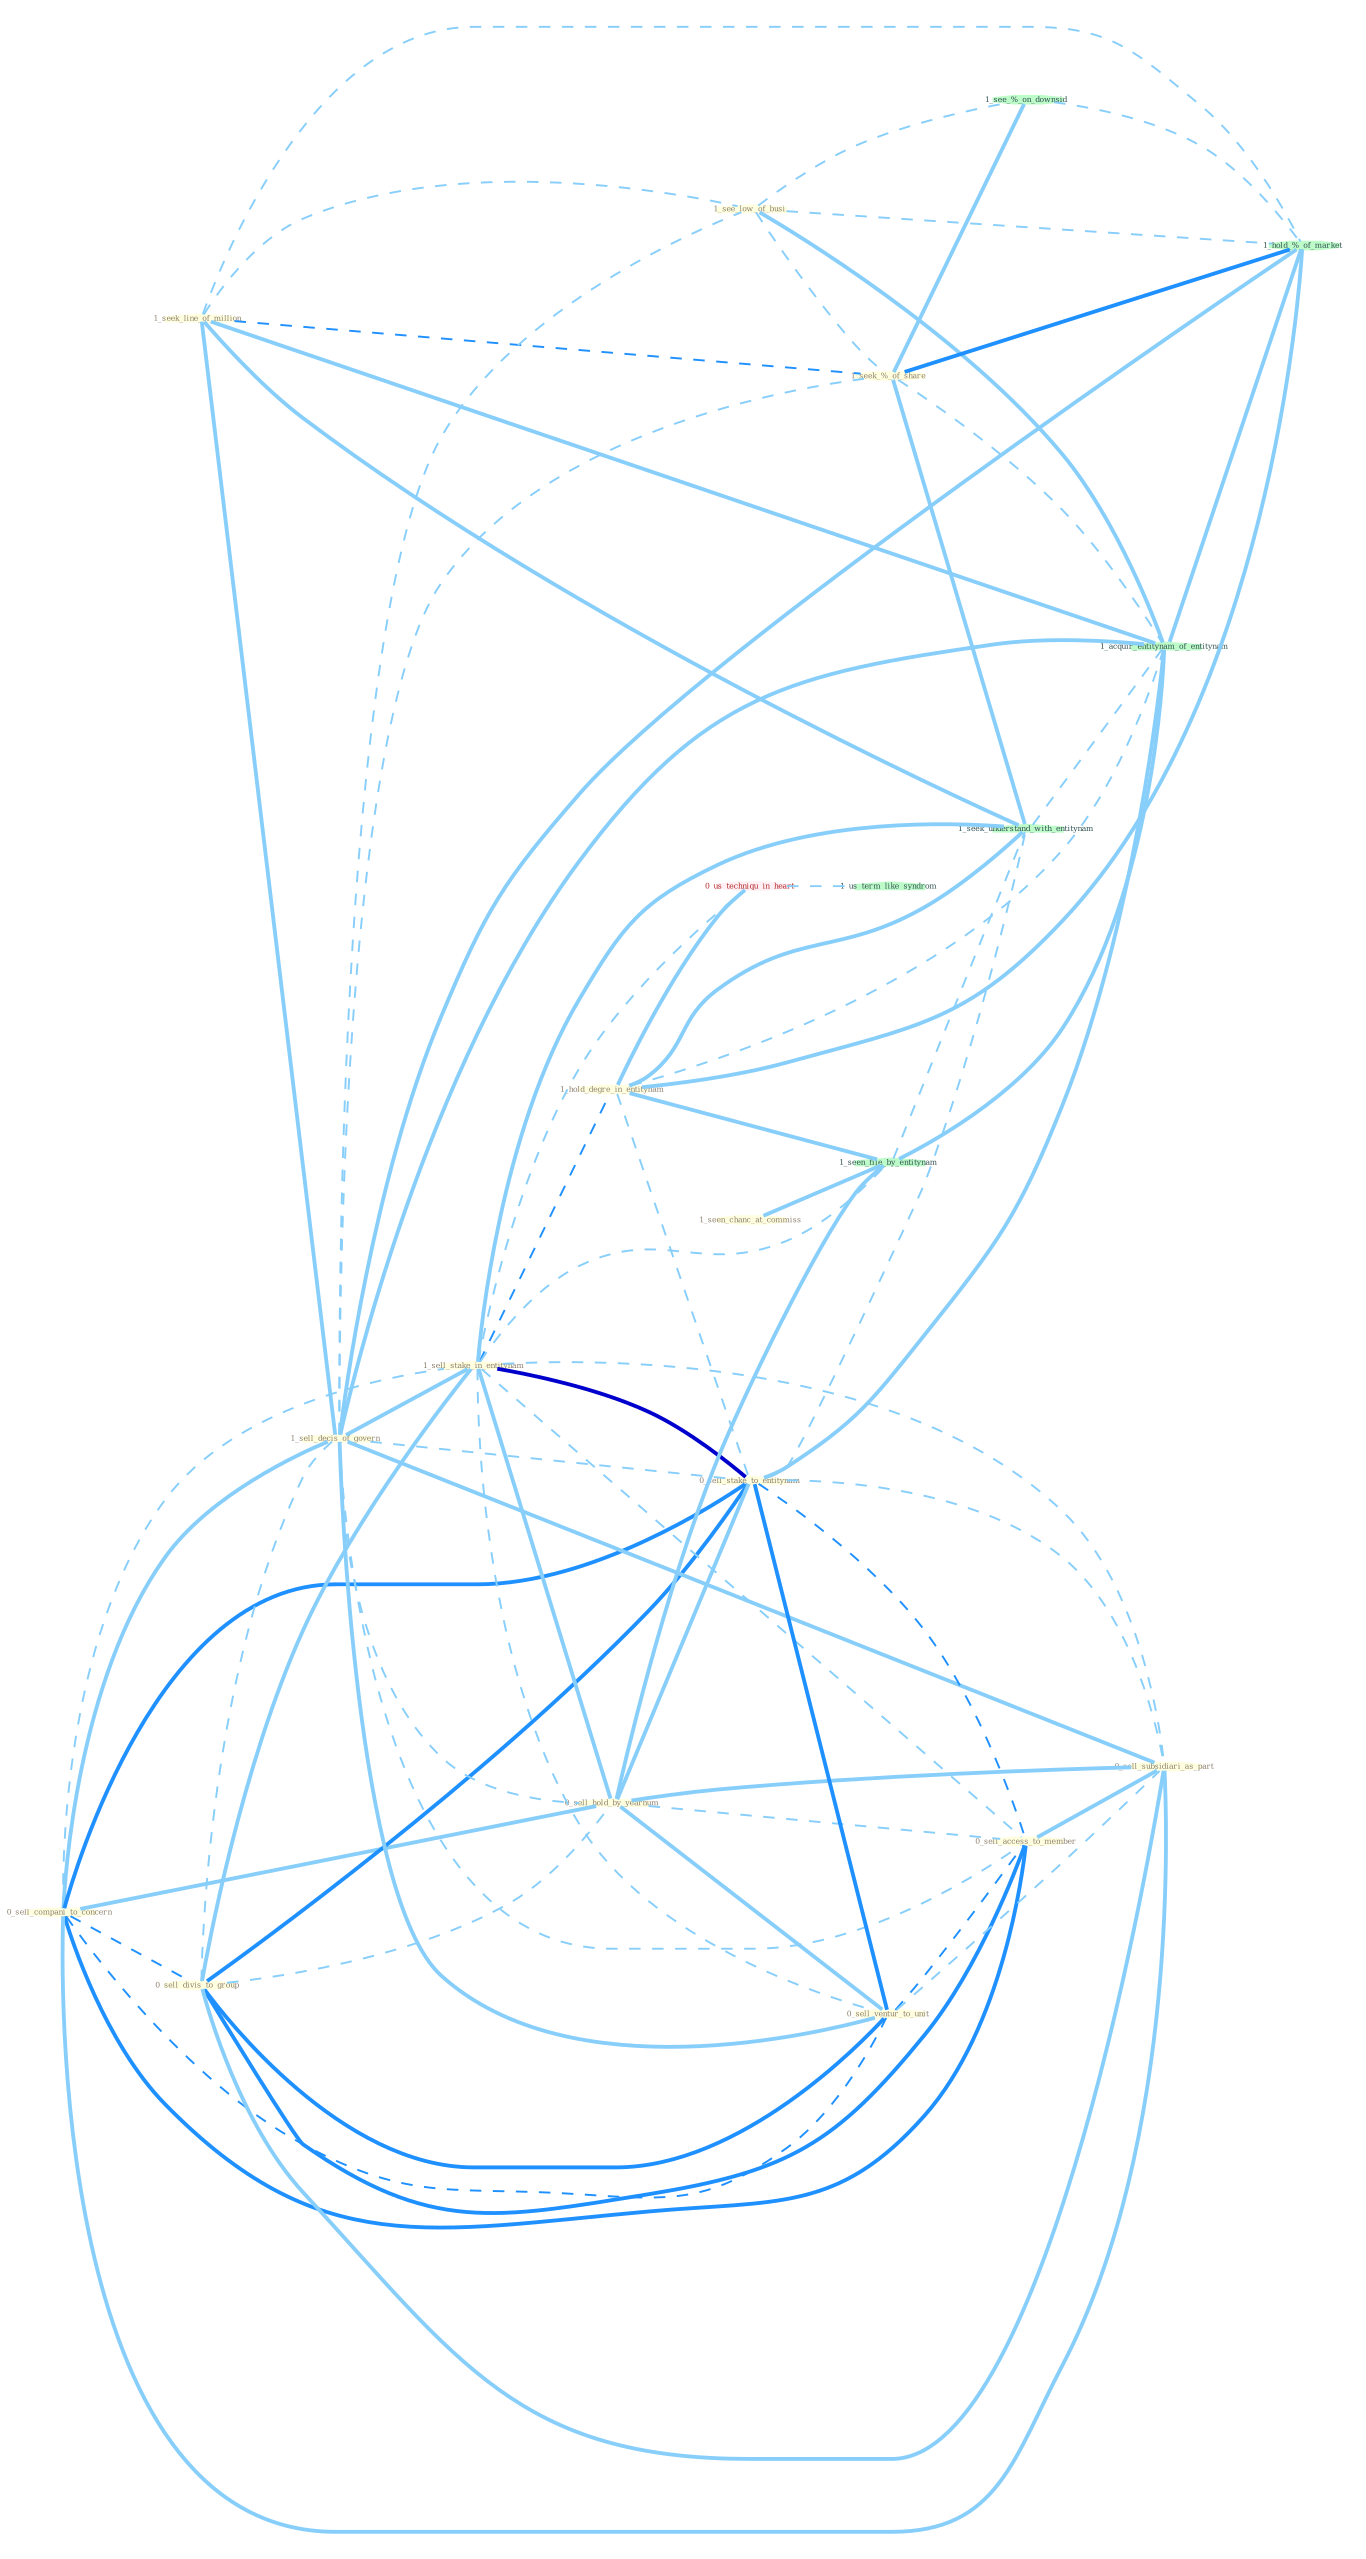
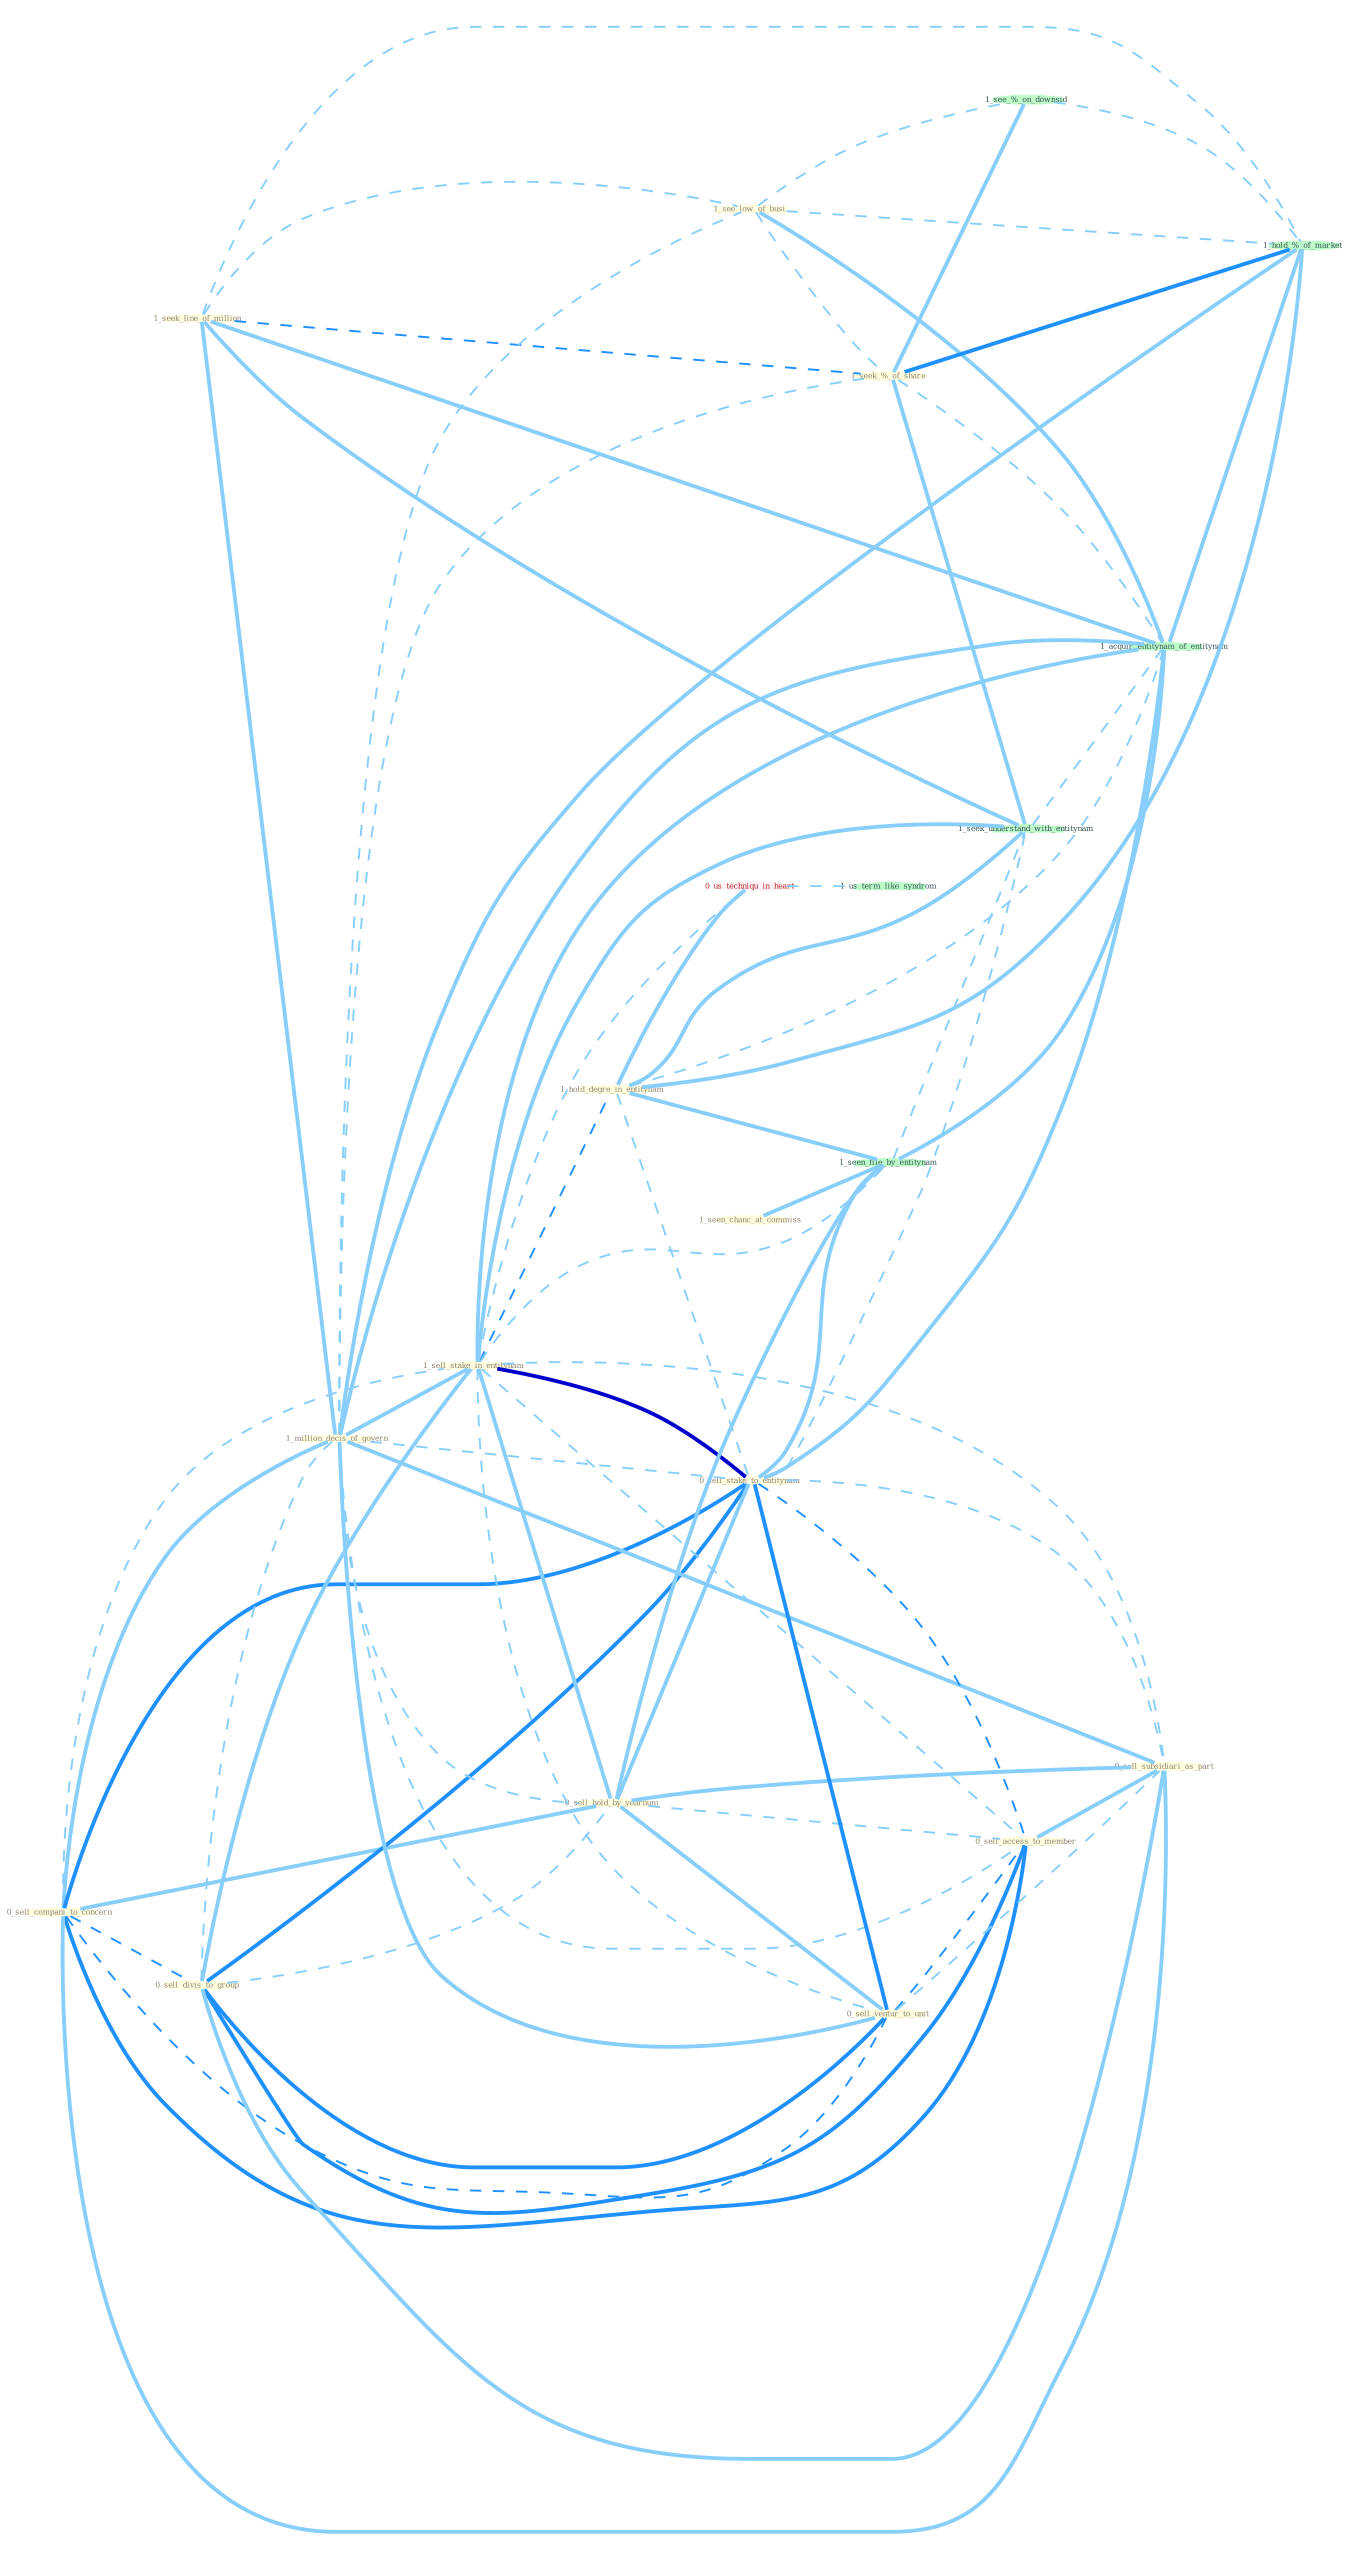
edge "1_acquir_entitynam_of_entitynam" -- "1_sell_stake_in_entitynam": added
edge "1_seen_file_by_entitynam" -- "0_sell_stake_to_entitynam": added
node "1_sell_decis_of_govern": label "1_sell_decis_of_govern" -> "1_million_decis_of_govern"
